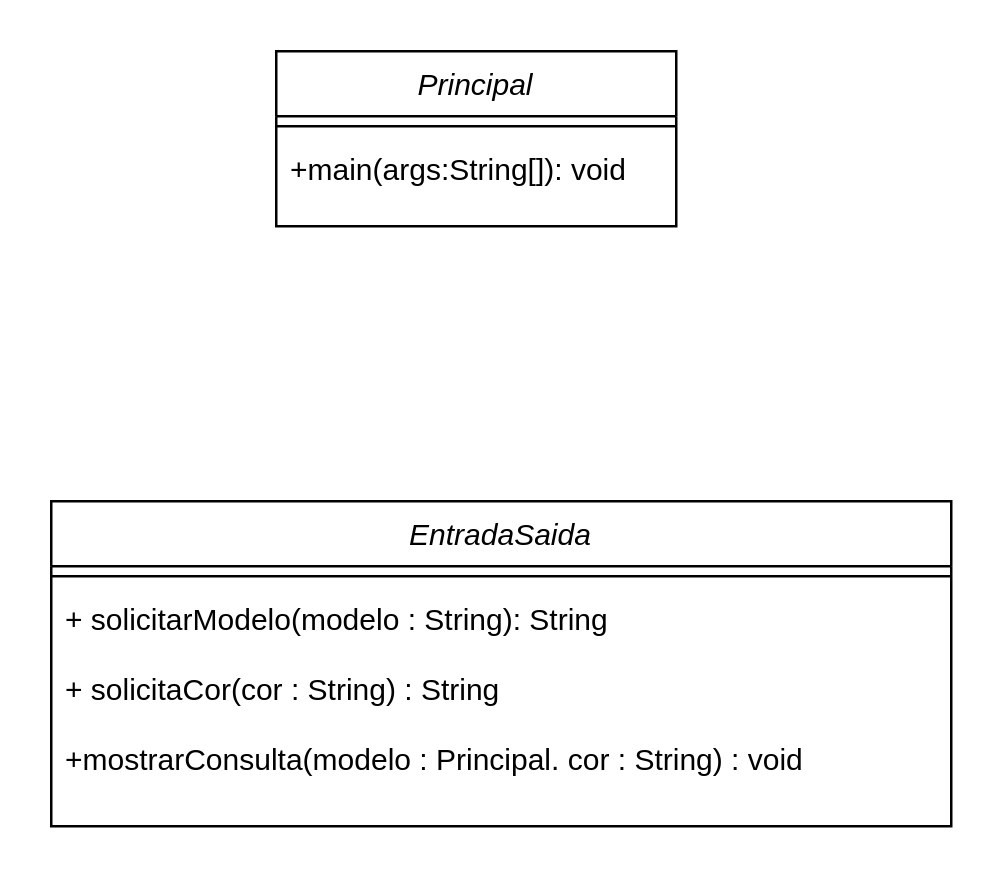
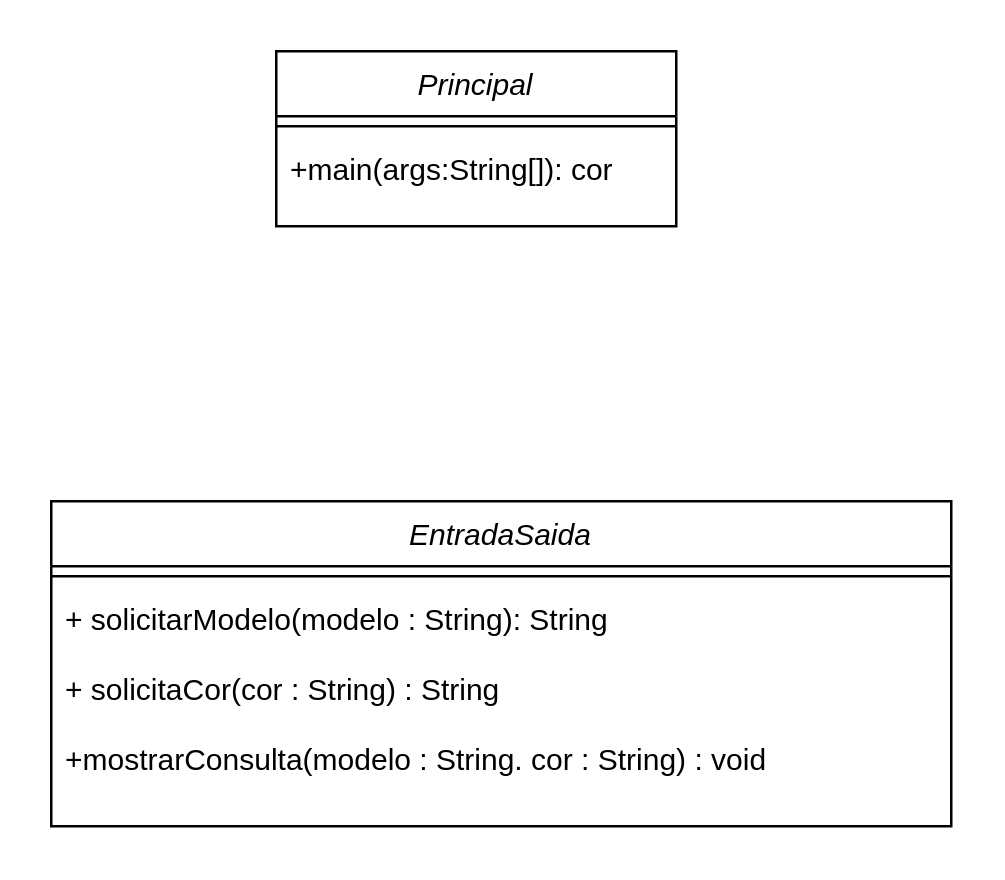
node "+main(args:String[]): void": label "+main(args:String[]): void" -> "+main(args:String[]): cor"
node "+ solicitarModelo(modelo : String): String + solicitaCor(cor : String) : String +mostrarConsulta(modelo : Principal. cor : String) : void": label "+ solicitarModelo(modelo : String): String + solicitaCor(cor : String) : String +mostrarConsulta(modelo : Principal. cor : String) : void" -> "+ solicitarModelo(modelo : String): String + solicitaCor(cor : String) : String +mostrarConsulta(modelo : String. cor : String) : void"
